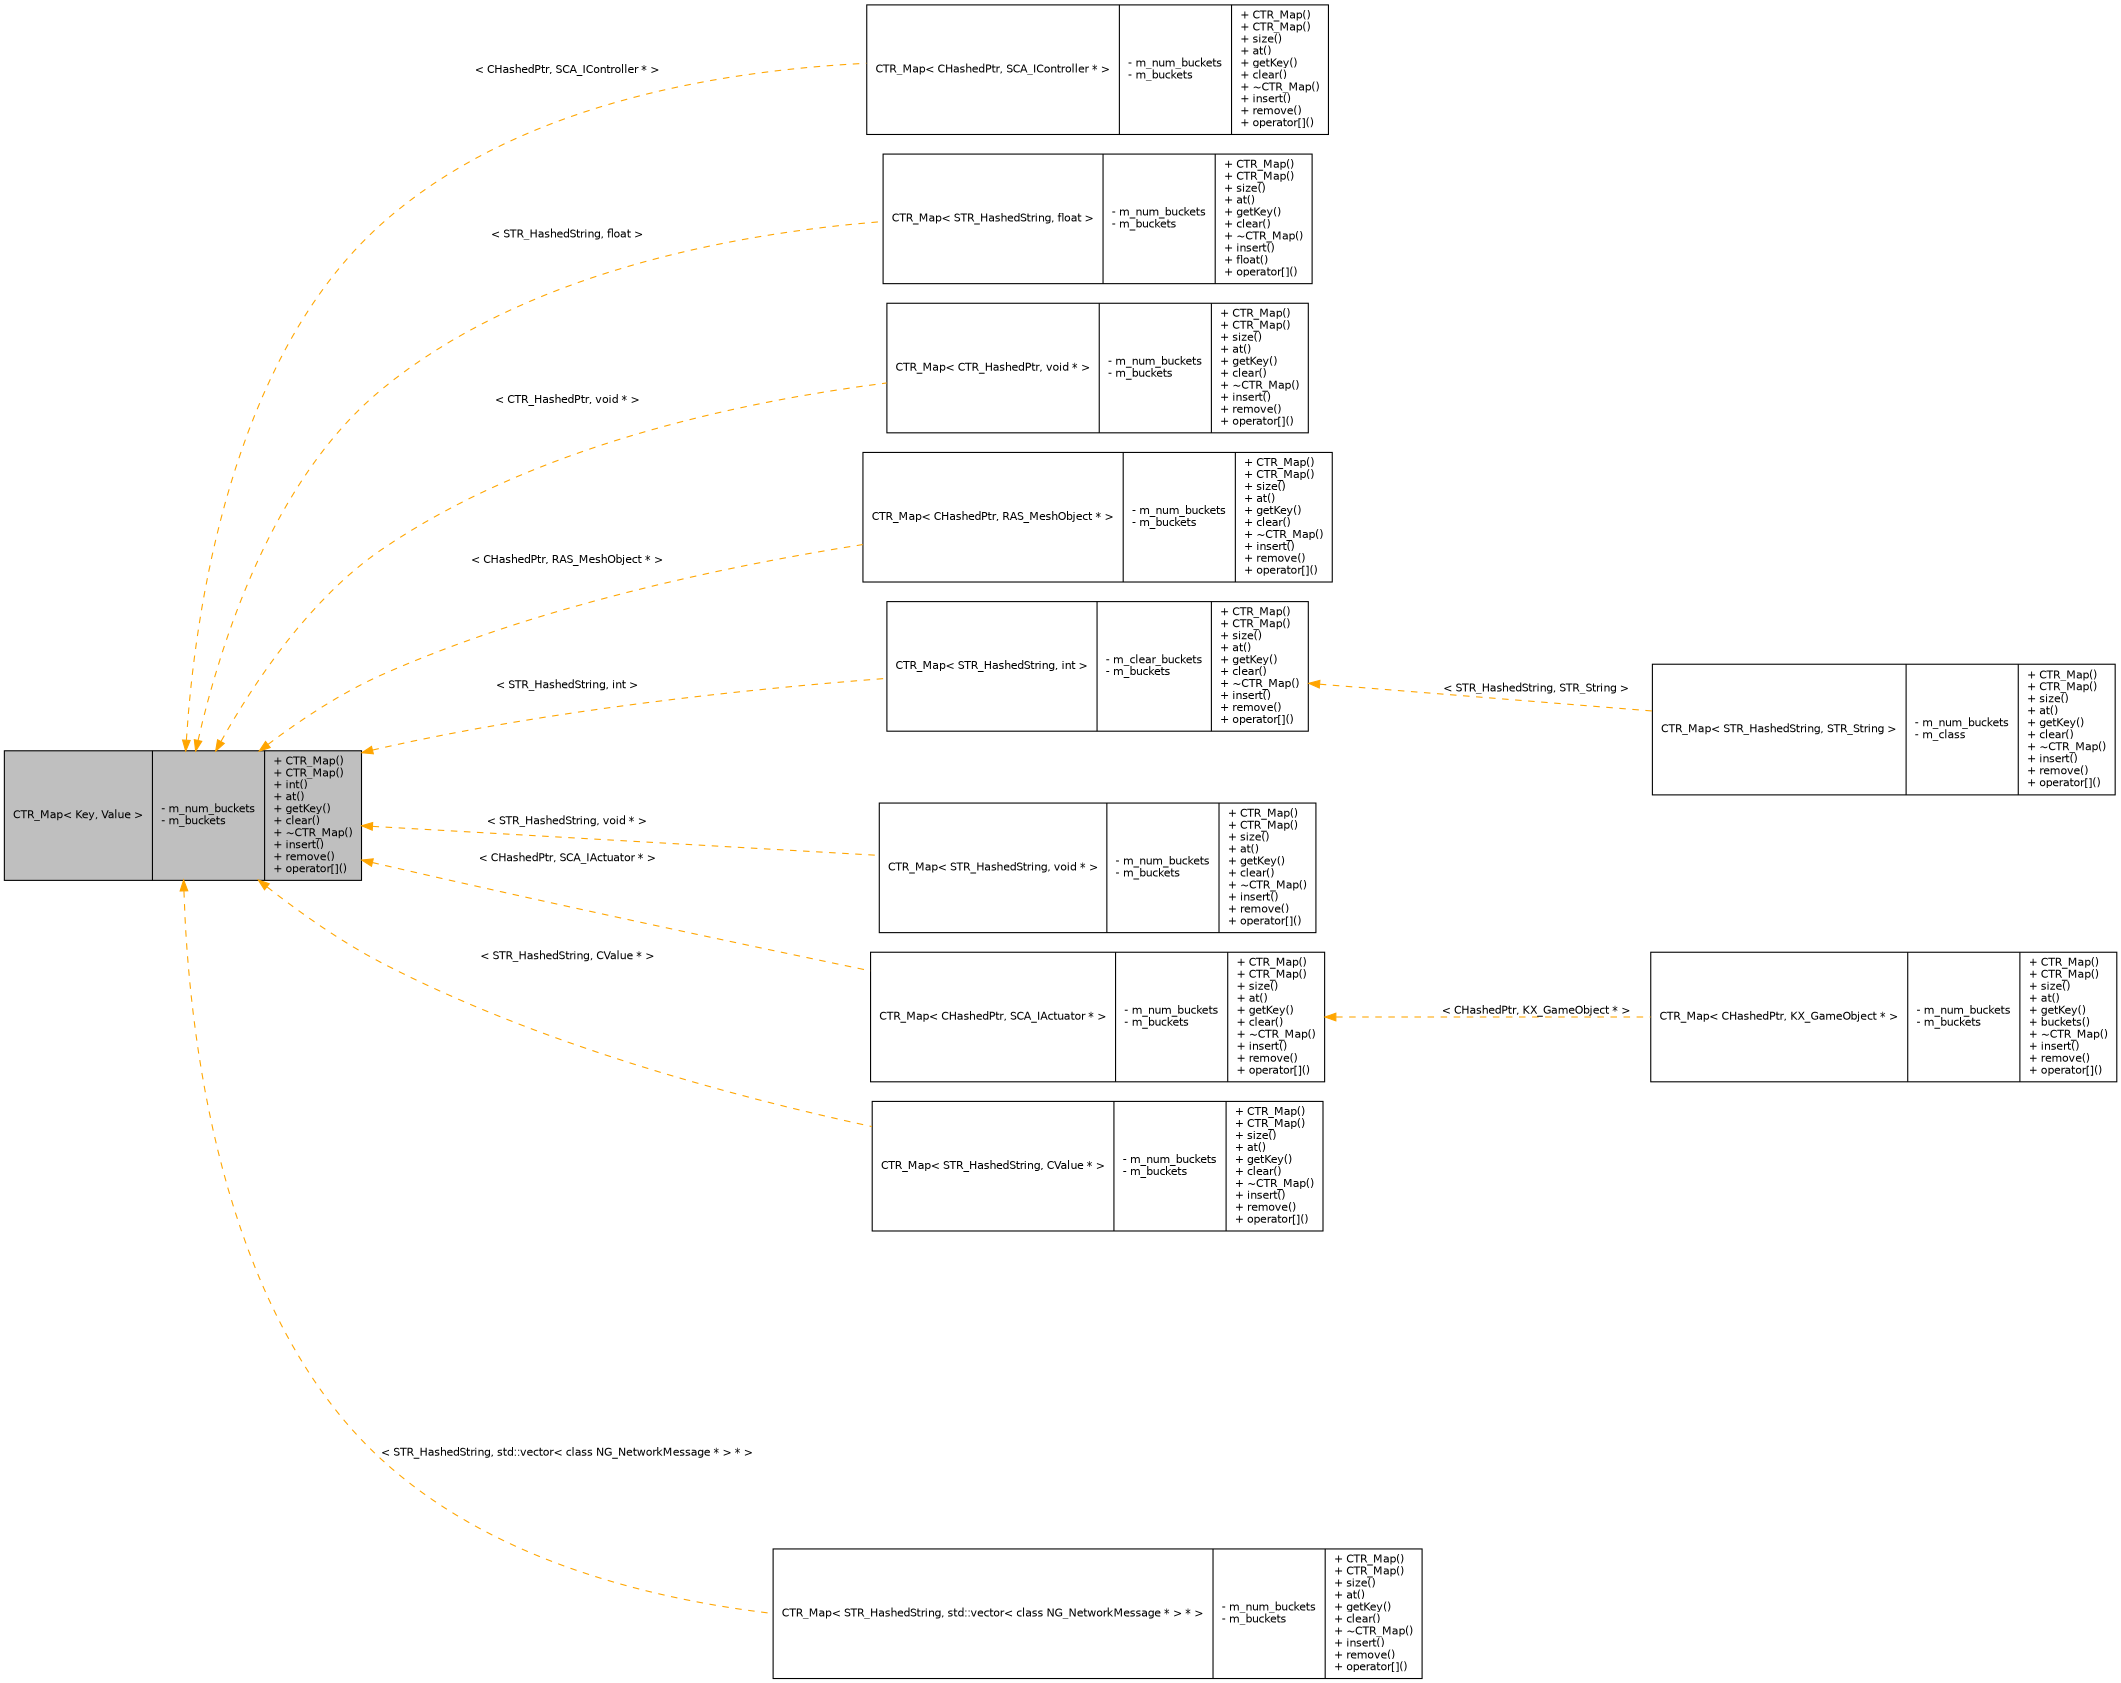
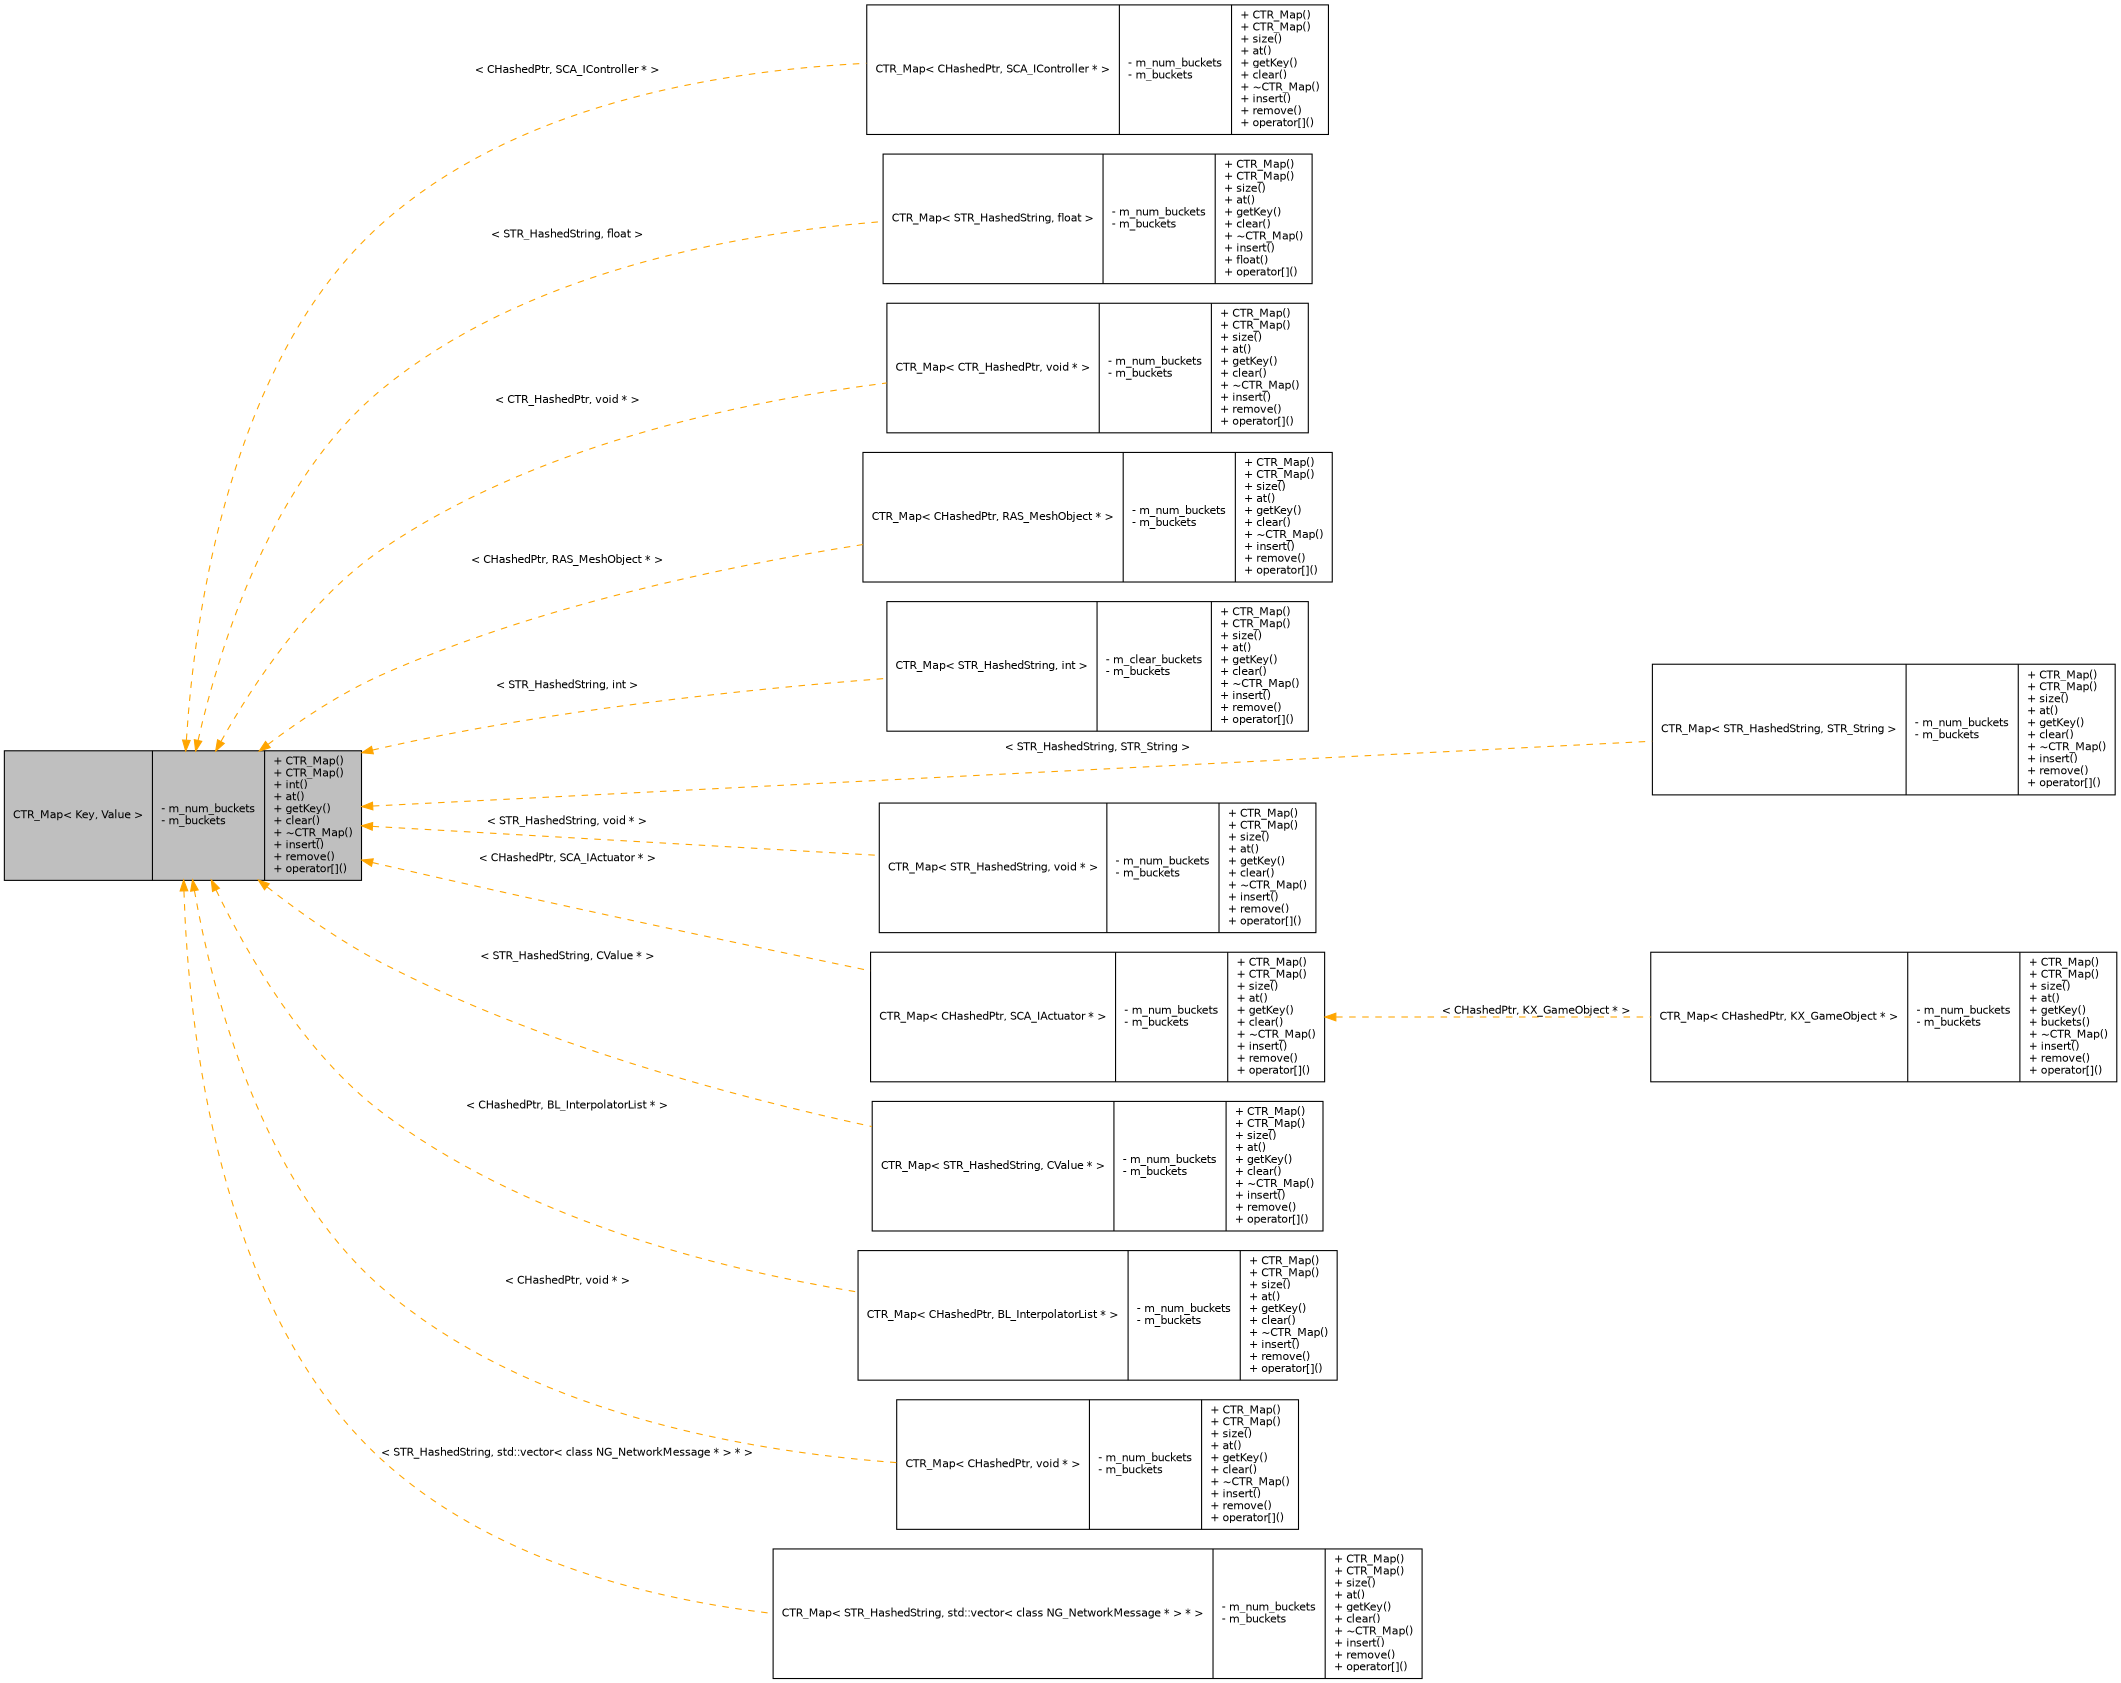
edge "CTR_Map< STR_HashedString, STR_String >" -> "CTR_Map< STR_HashedString, int >": now "CTR_Map< STR_HashedString, STR_String >" -> "CTR_Map< Key, Value >"
node "CTR_Map< STR_HashedString, STR_String >": text "- m_class" -> "- m_buckets"
node "CTR_Map< CHashedPtr, BL_InterpolatorList * >": added
node "CTR_Map< CHashedPtr, void * >": added
